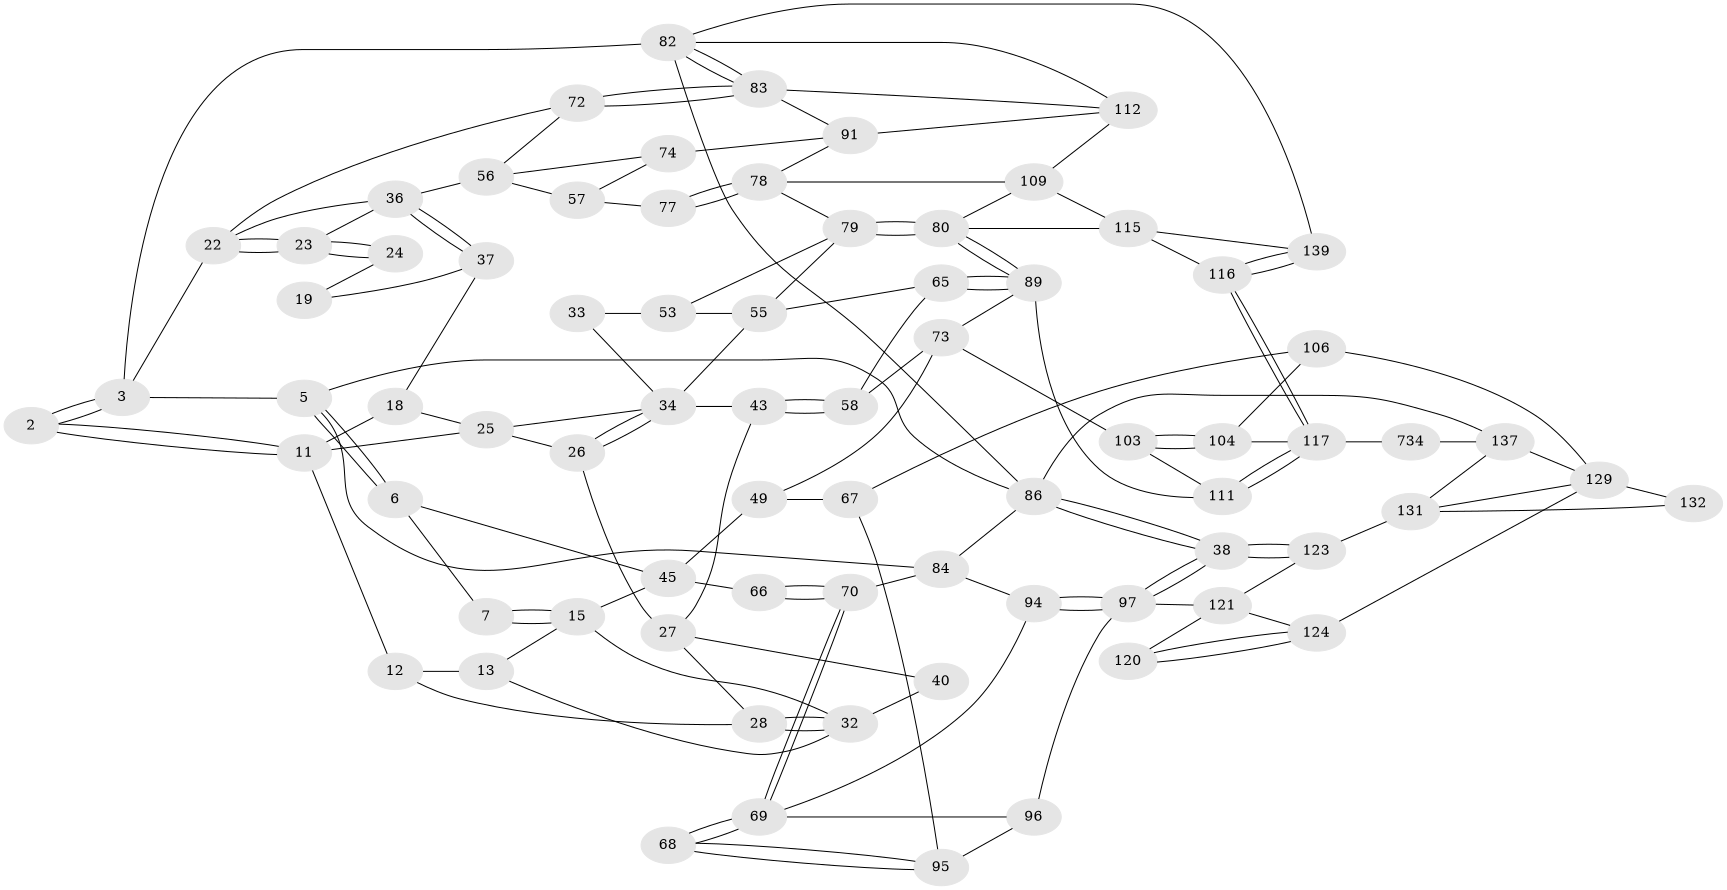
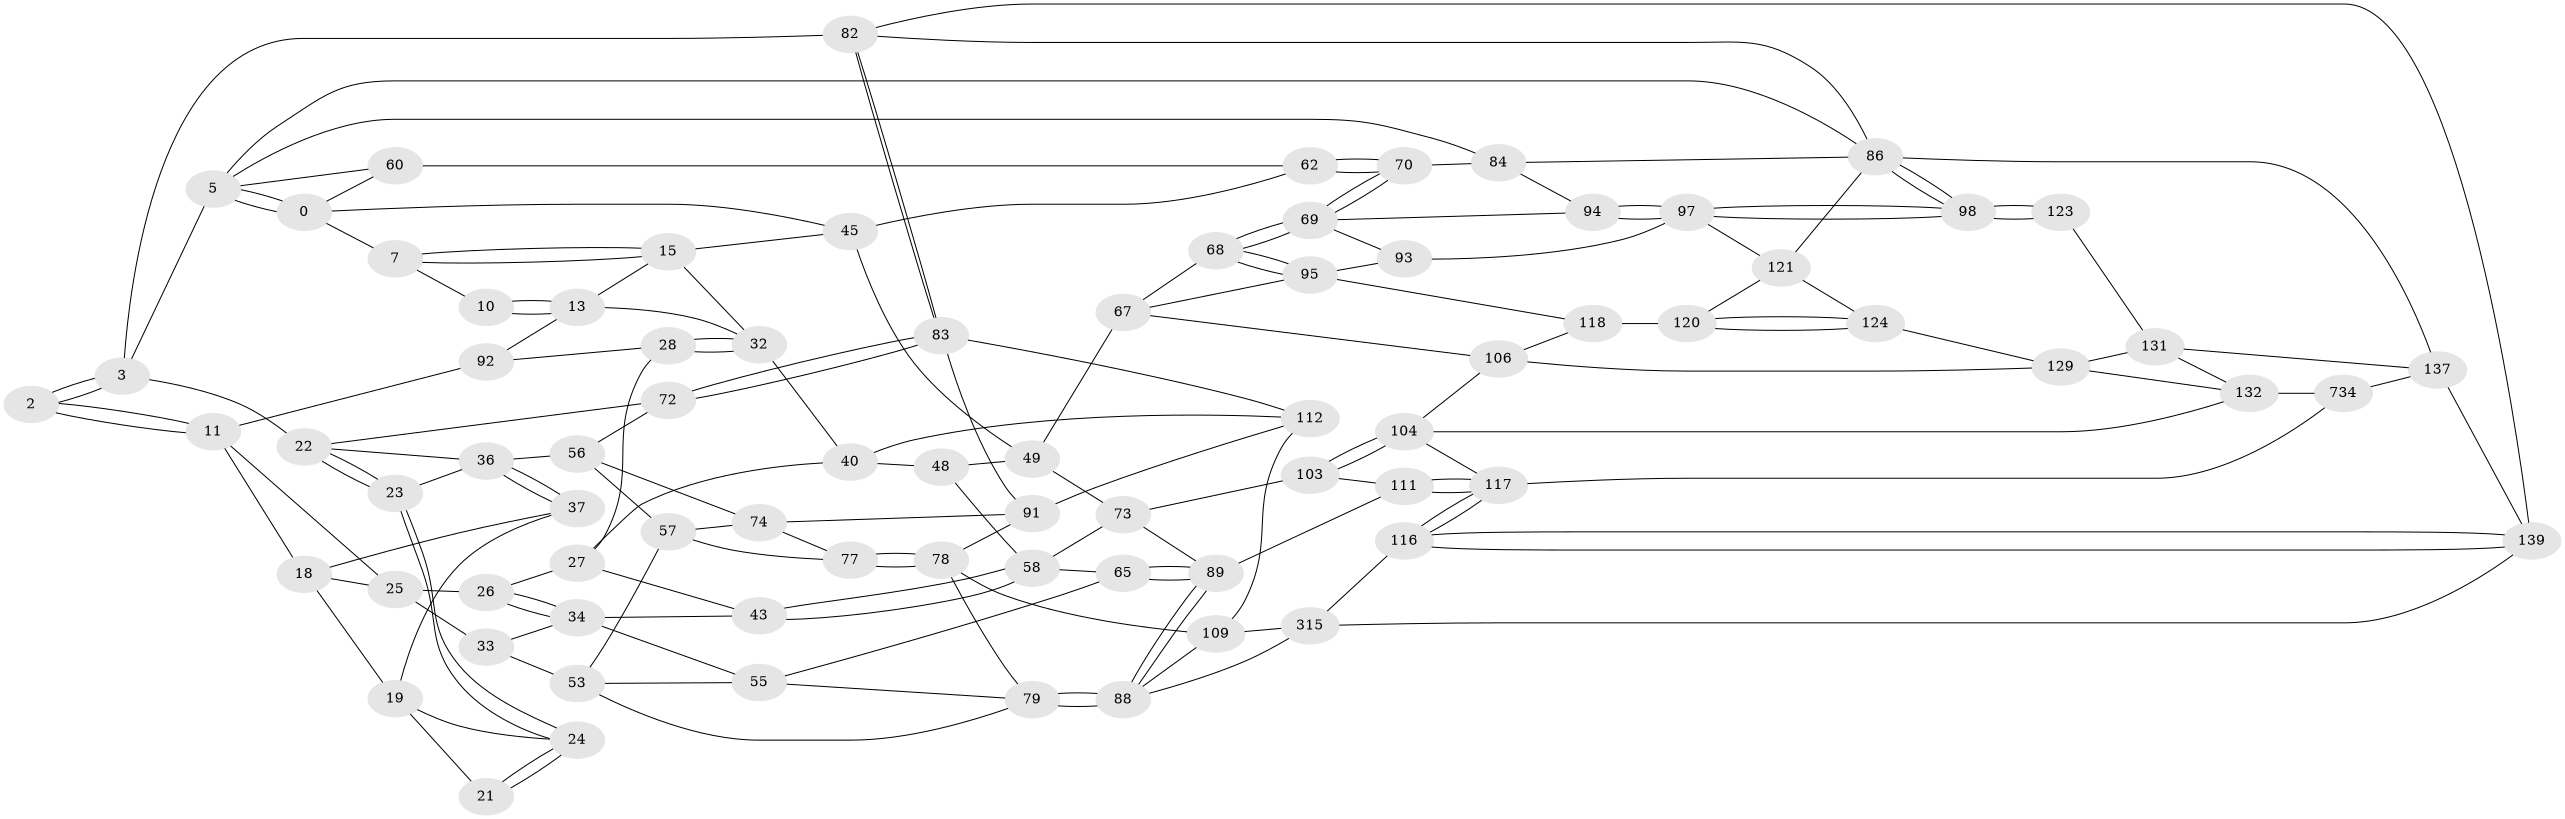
edge "82" -- "112": now "40" -- "112"
node "60": added
node "80": label "80" -> "88"
node "115": label "115" -> "315"
edge "68" -- "67": added
node "10": added
node "118": added
edge "132" -- "734": added
edge "34" -- "25": now "33" -- "25"
edge "132" -- "104": added
edge "137" -- "129": now "137" -- "139"
node "48": added
node "6": label "6" -> "0"
edge "74" -- "77": added
node "38": label "38" -> "98"
edge "123" -- "121": now "86" -- "121"
node "66": label "66" -> "62"
edge "57" -- "53": added
edge "18" -- "19": added
node "12": label "12" -> "92"
node "21": added
node "96": label "96" -> "93"
